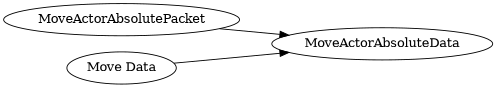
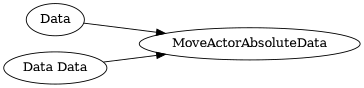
node "MoveActorAbsolutePacket": label "MoveActorAbsolutePacket" -> "Data"
node "Move Data": label "Move Data" -> "Data Data"
